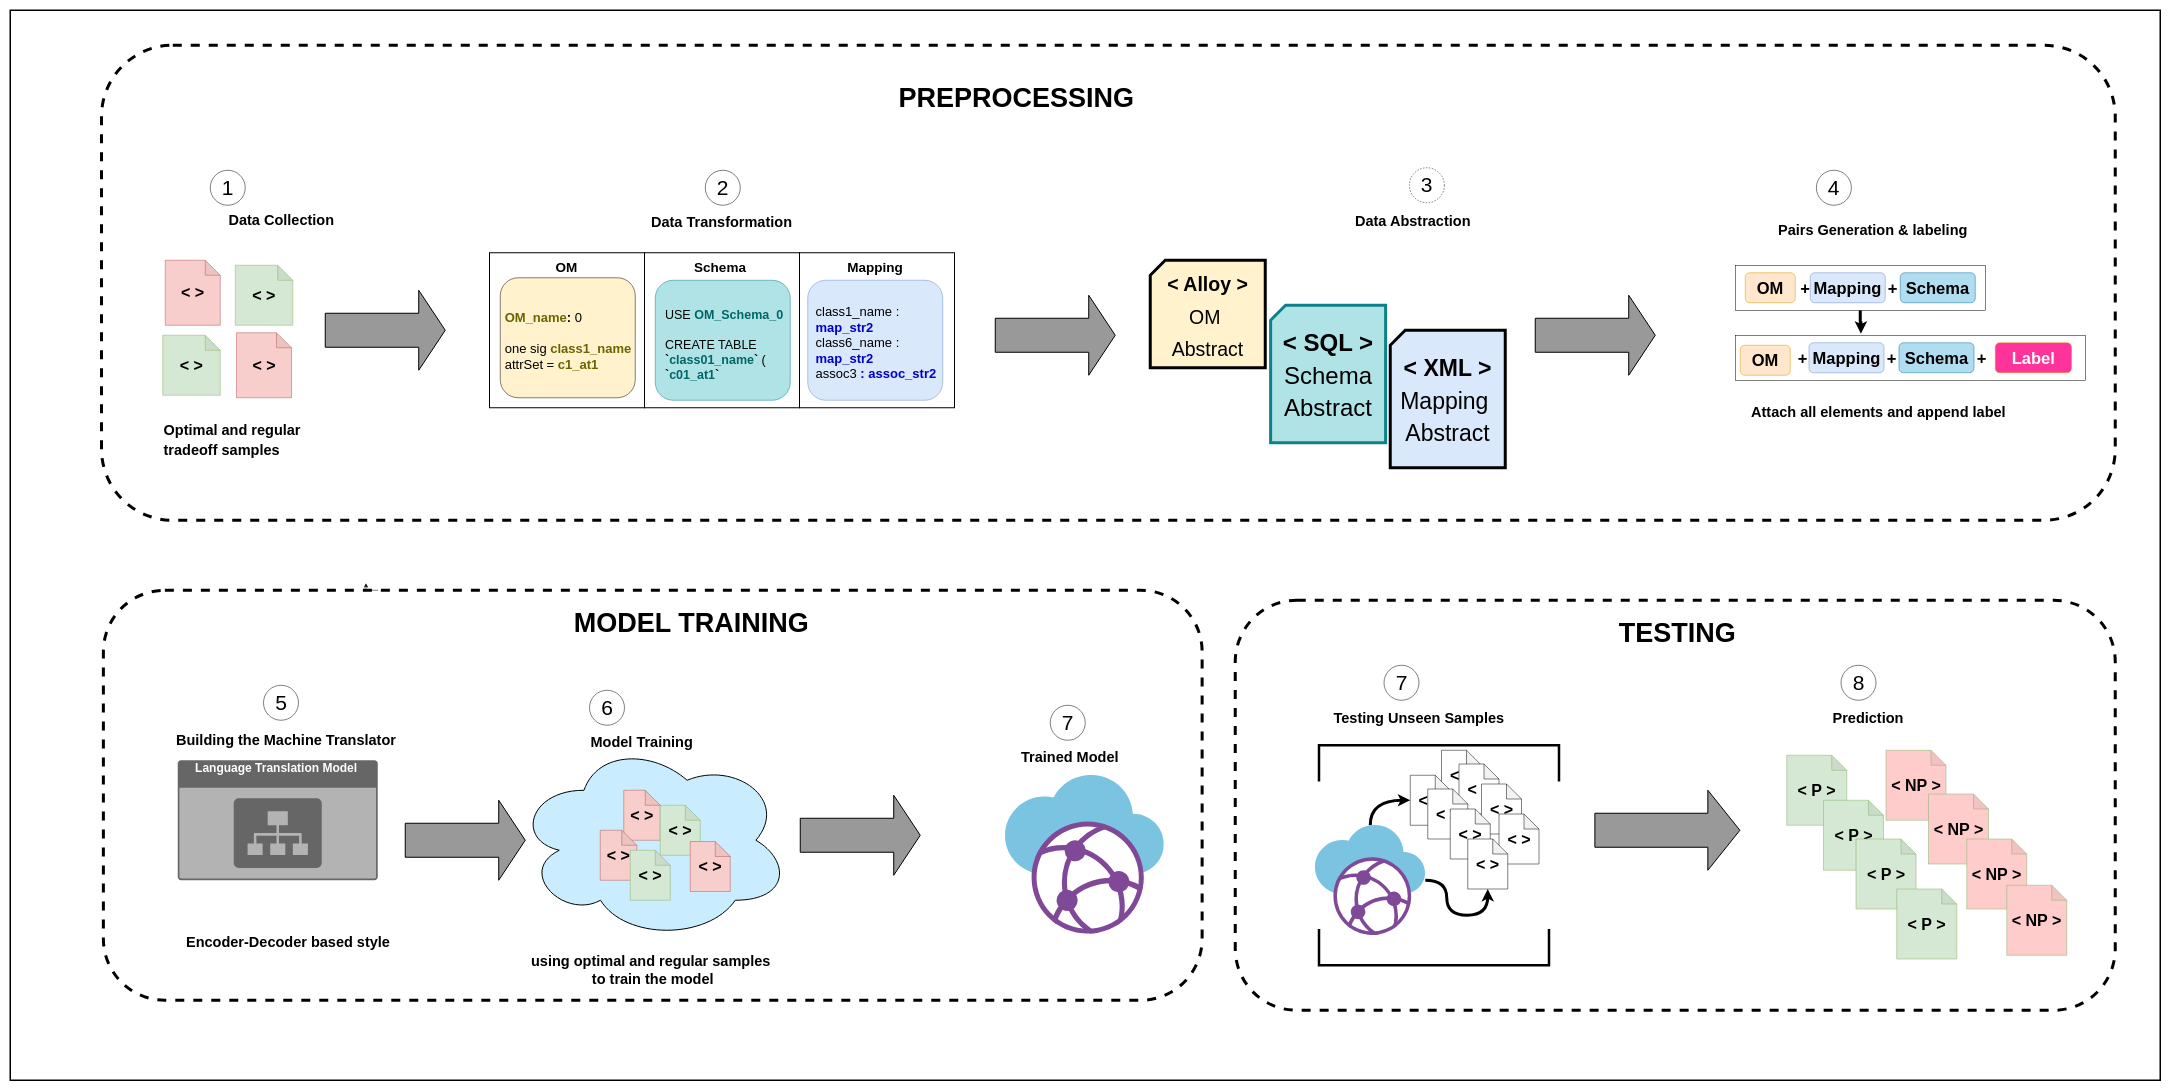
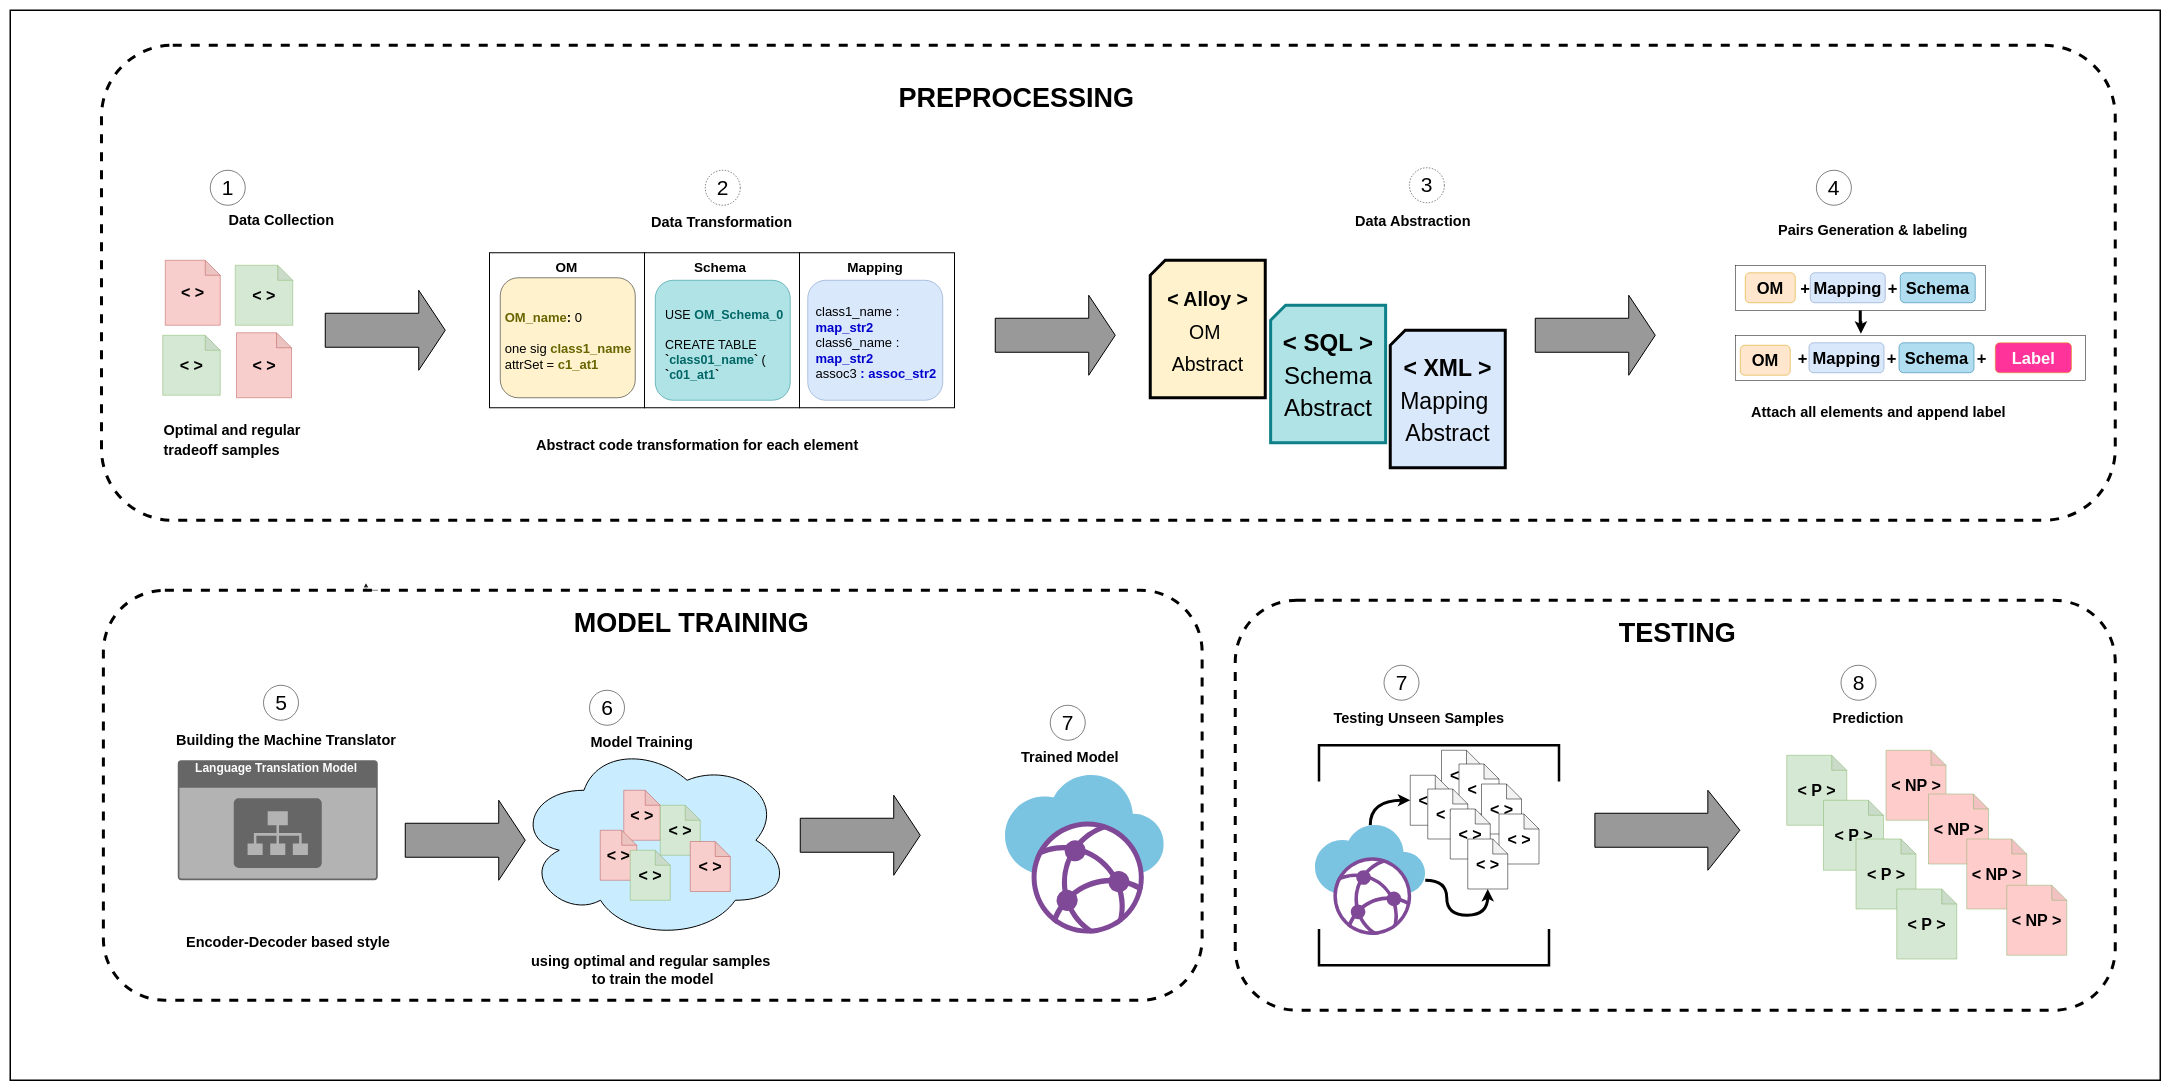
node "2": style solid -> dashed
node "< Alloy > OM Abstract": size 115x108 -> 115x138
node "Abstract code transformation for each element": added
